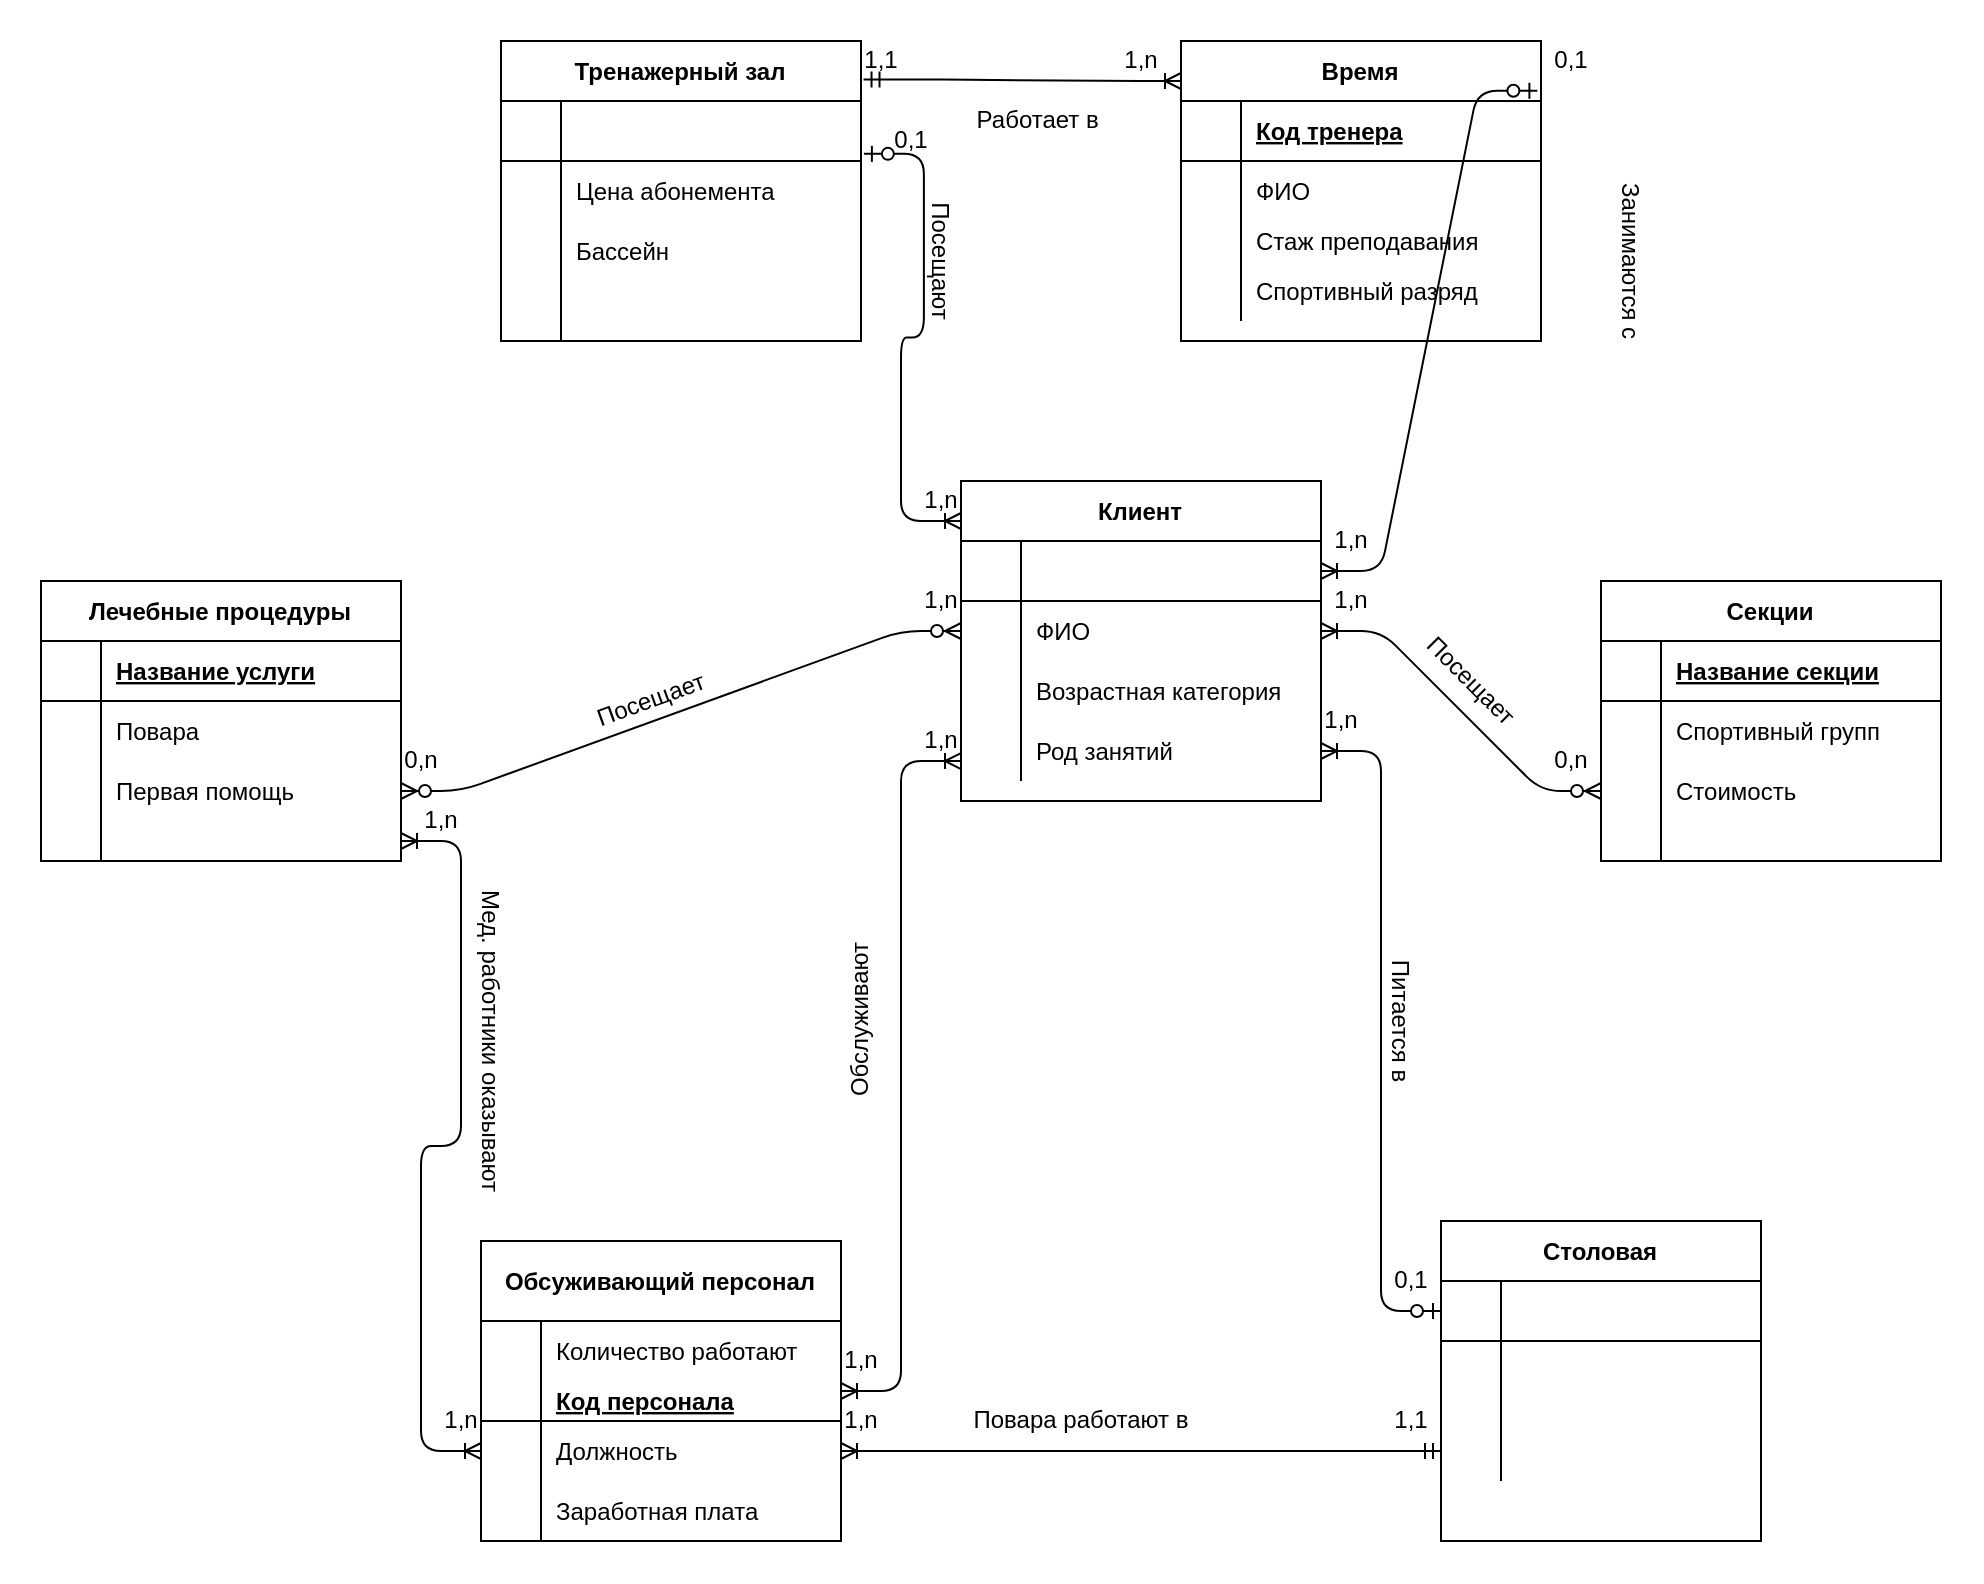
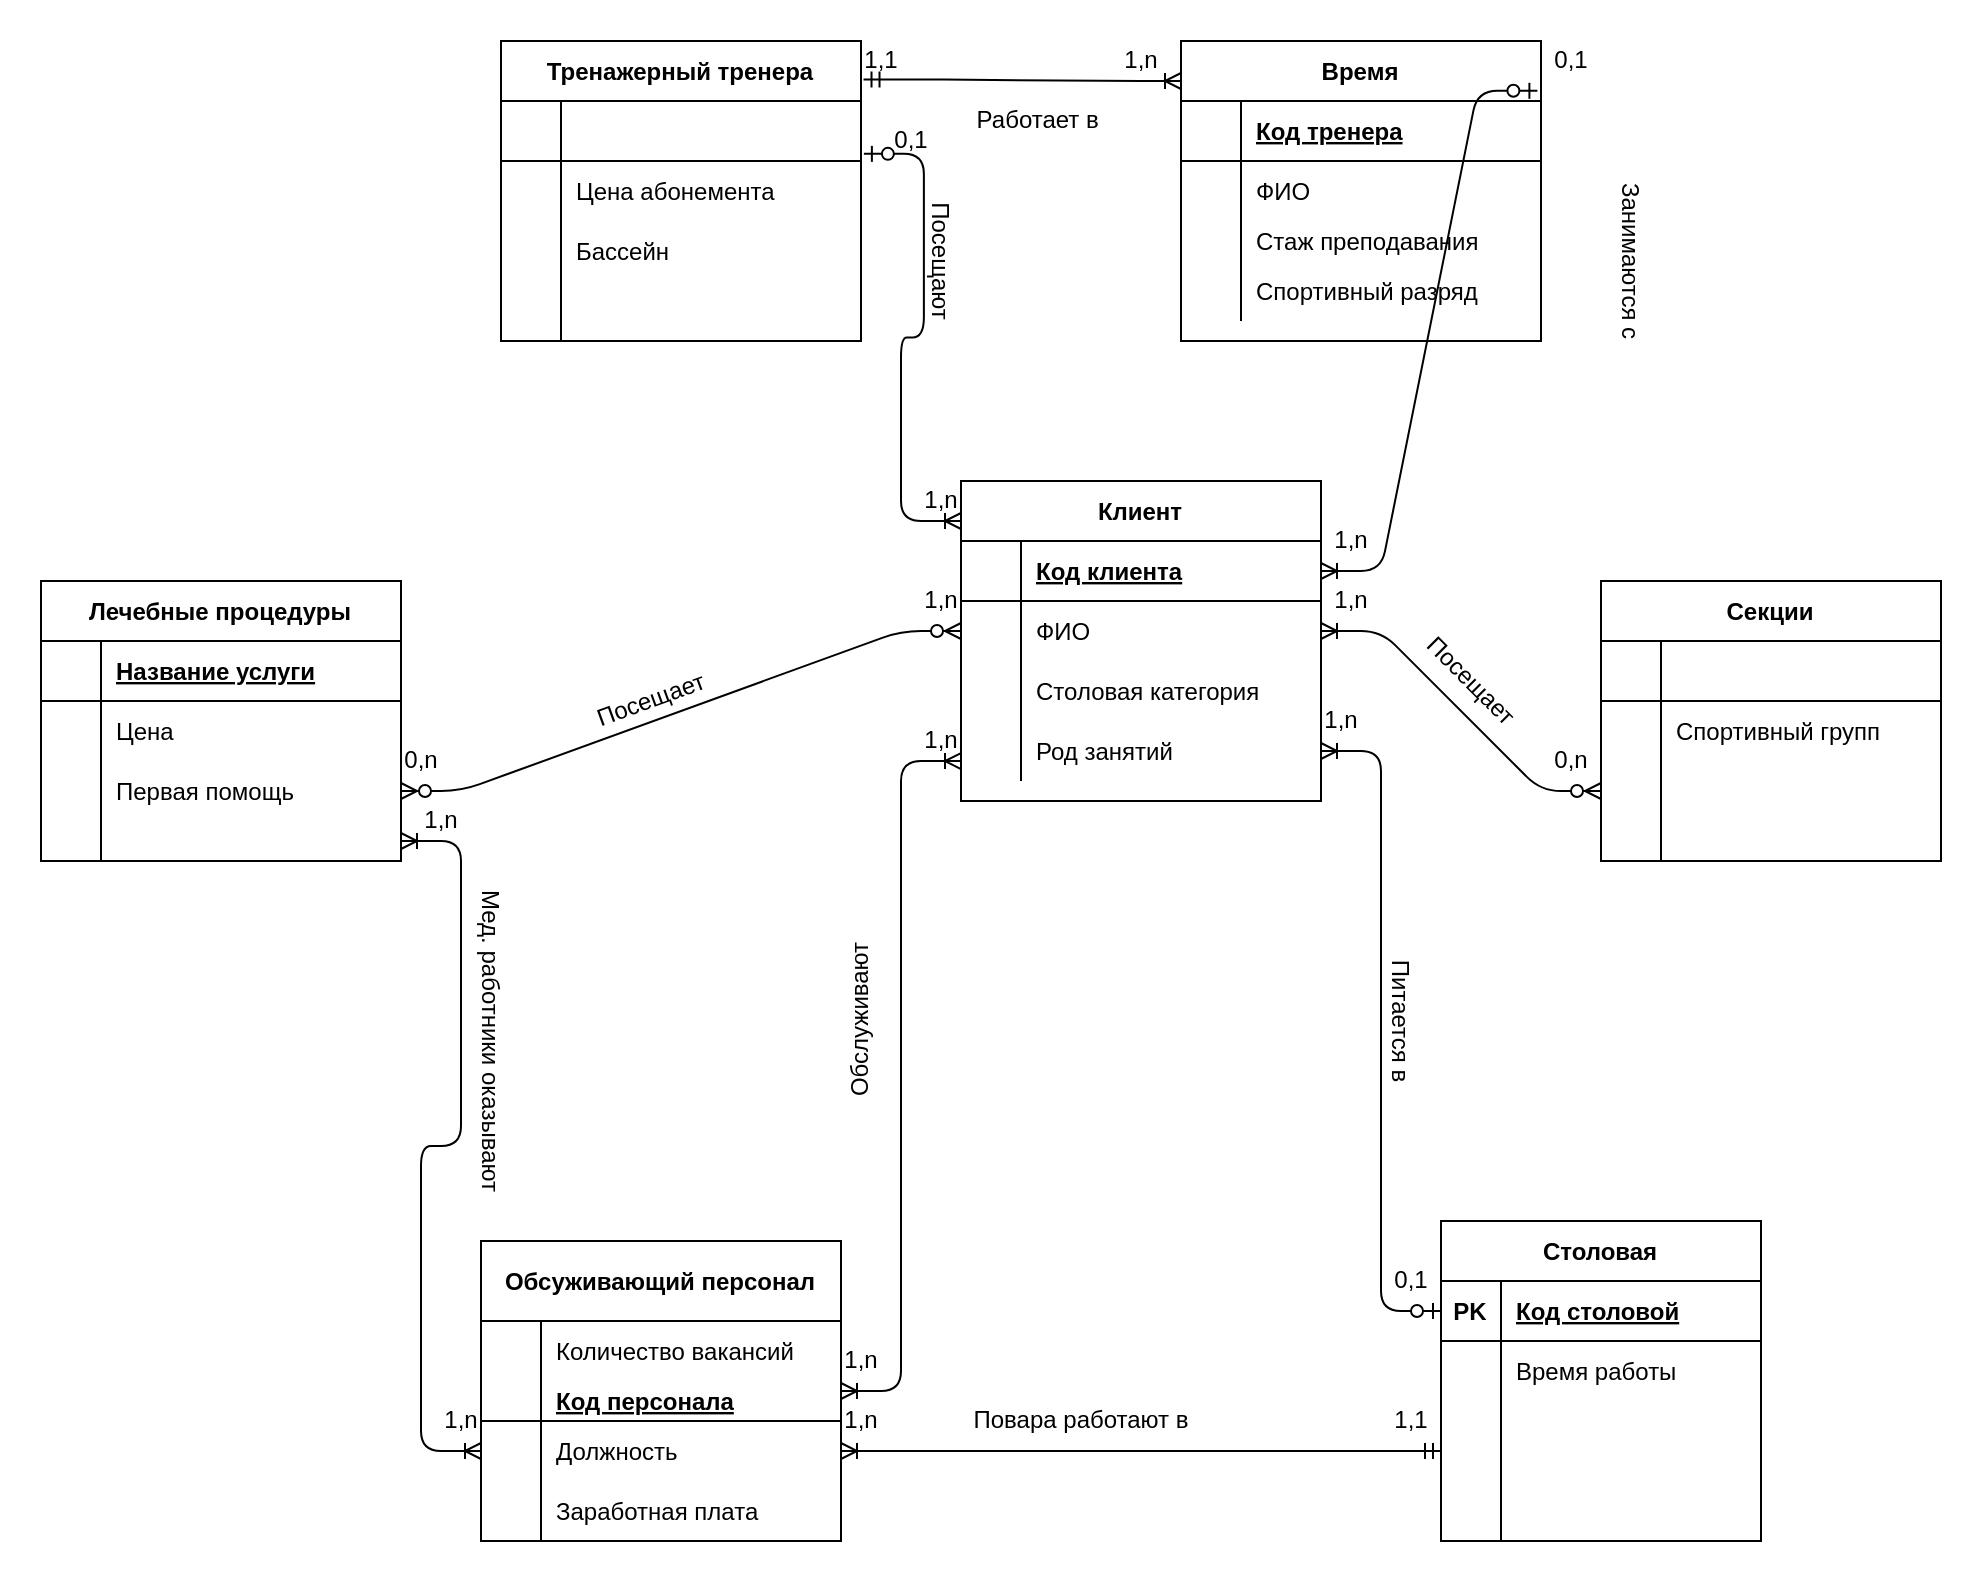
node "Тренажерный зал": label "Тренажерный зал" -> "Тренажерный тренера"
node "Код клиента": added
node "Название секции": removed
node "Возрастная категория": label "Возрастная категория" -> "Столовая категория"
node "Повара": label "Повара" -> "Цена"
node "Стоимость": removed
node "PK": added
node "Код столовой": added
node "Количество работают": label "Количество работают" -> "Количество вакансий"
node "Время работы": added
